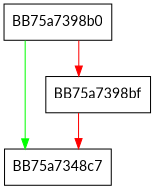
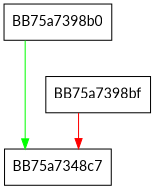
edge "BB75a7398b0" -> "BB75a7398bf": removed
